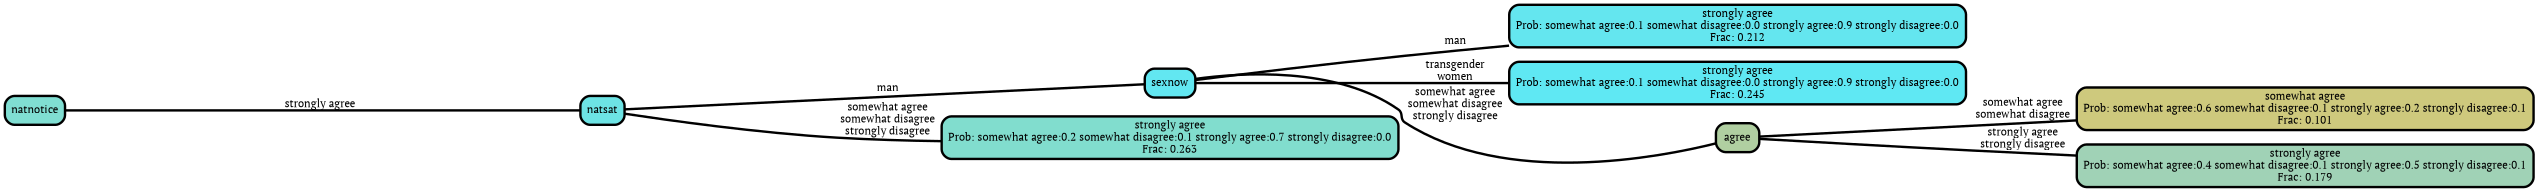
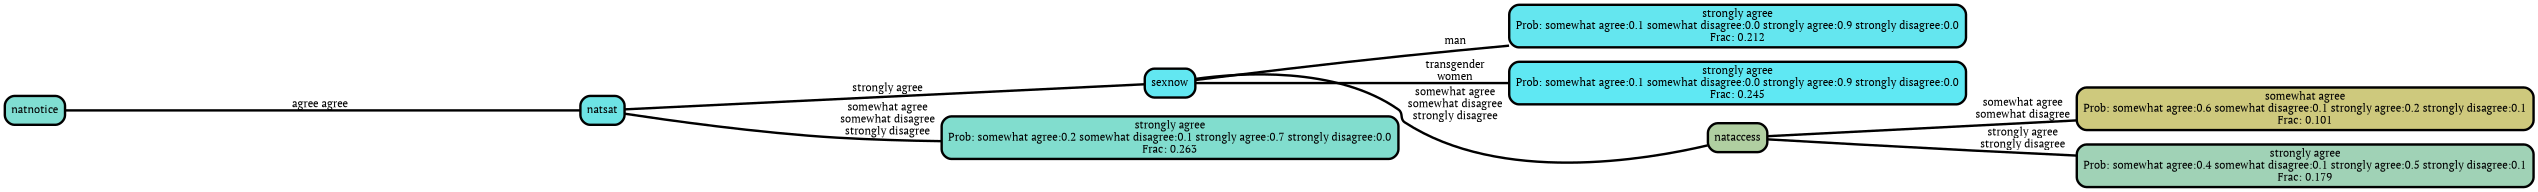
edge "sexnow" -- "natsat": label " man" -> " strongly agree"
edge "natnotice" -- "natsat": label " strongly agree" -> " agree agree"
node "agree": label "agree" -> "nataccess"
